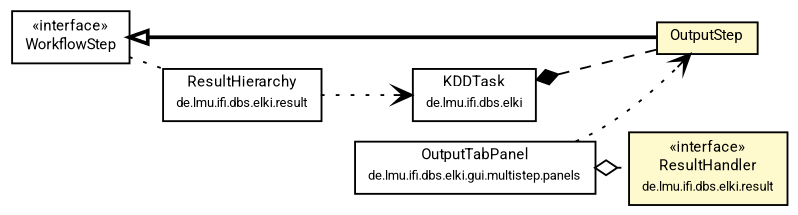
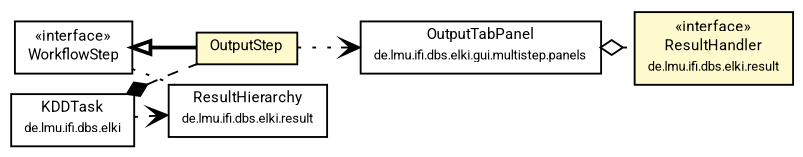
edge "ResultHierarchy" -> "KDDTask": reversed
edge "OutputTabPanel" -> "OutputStep": reversed
